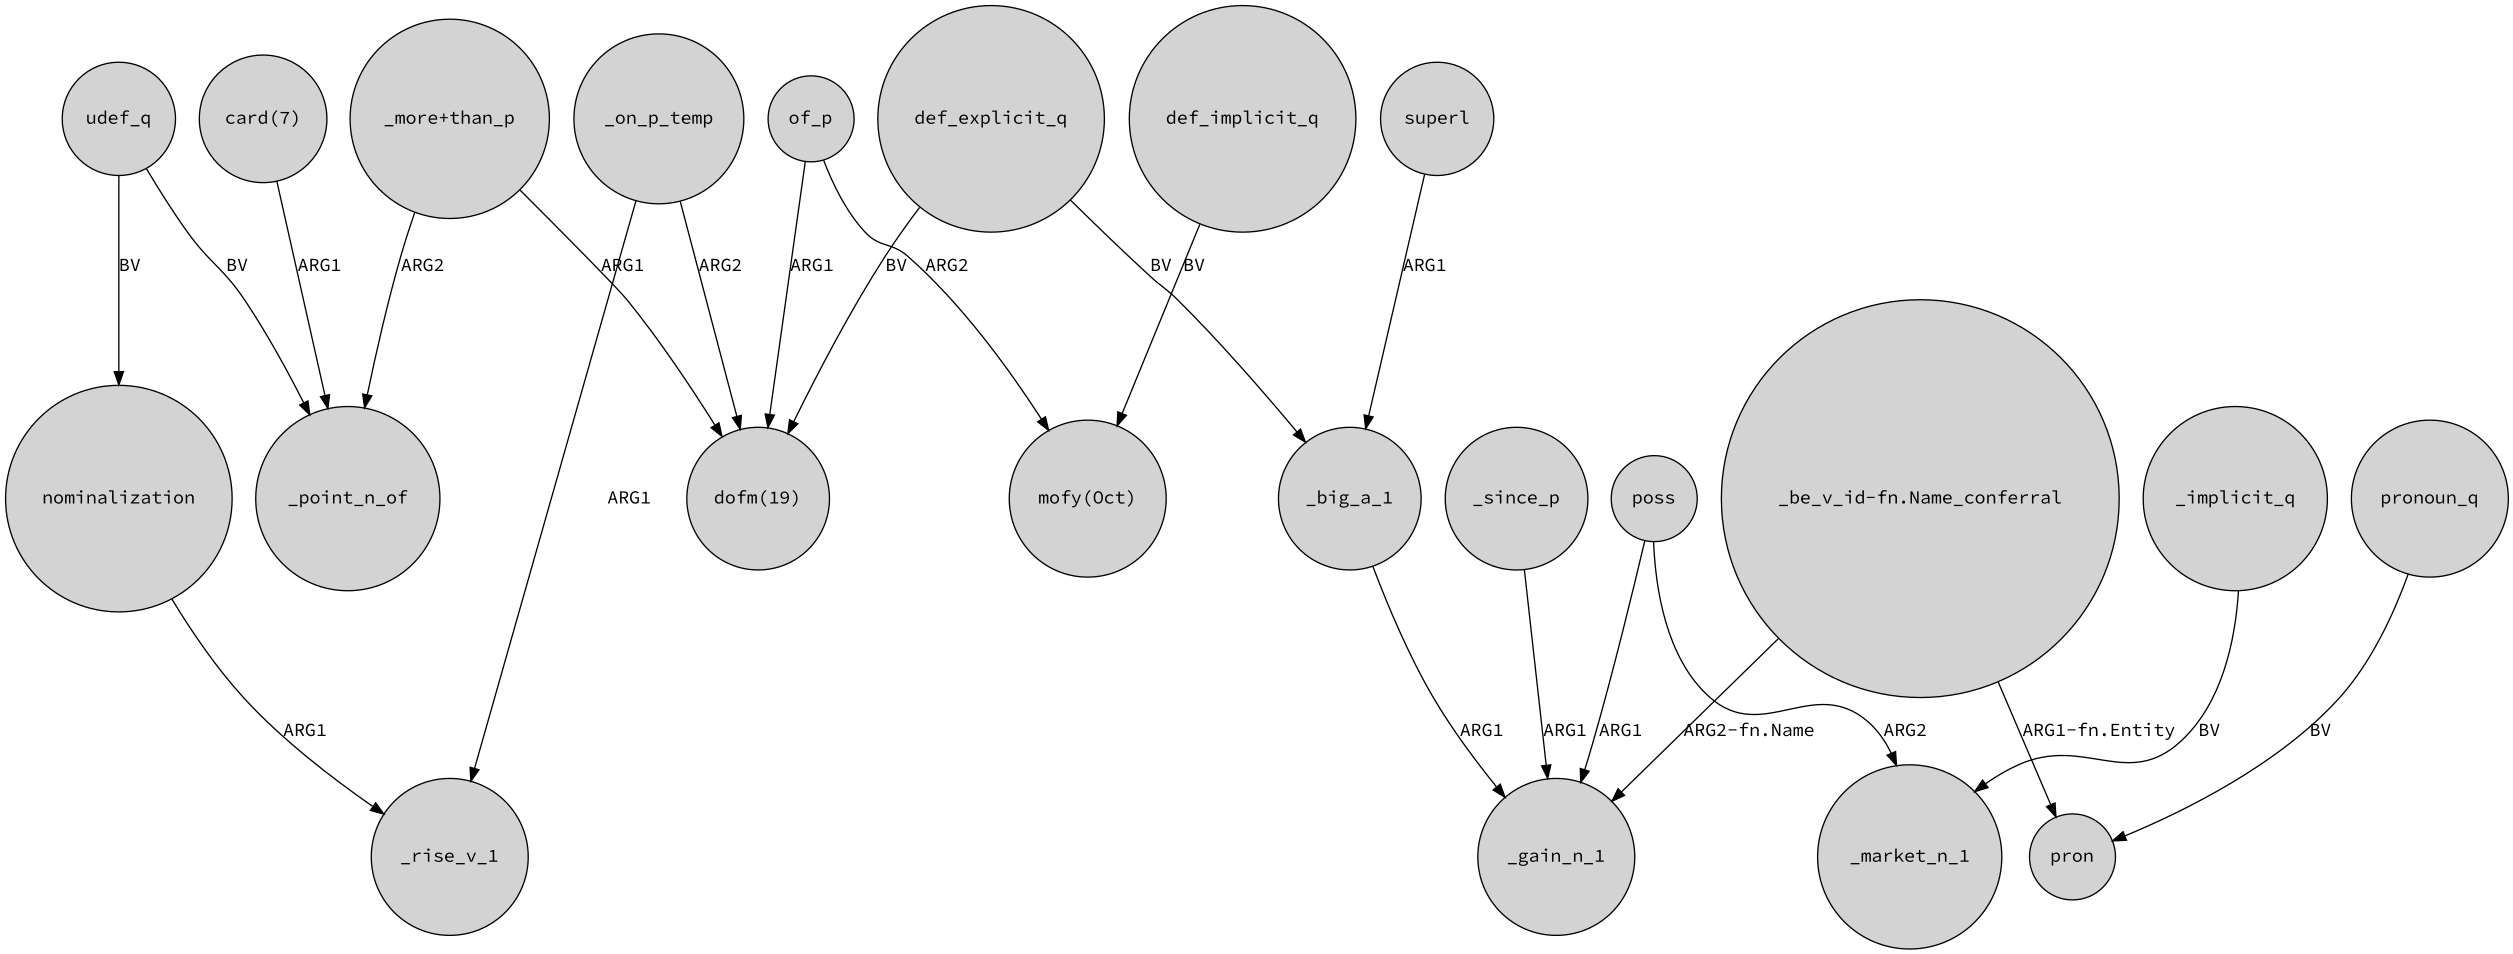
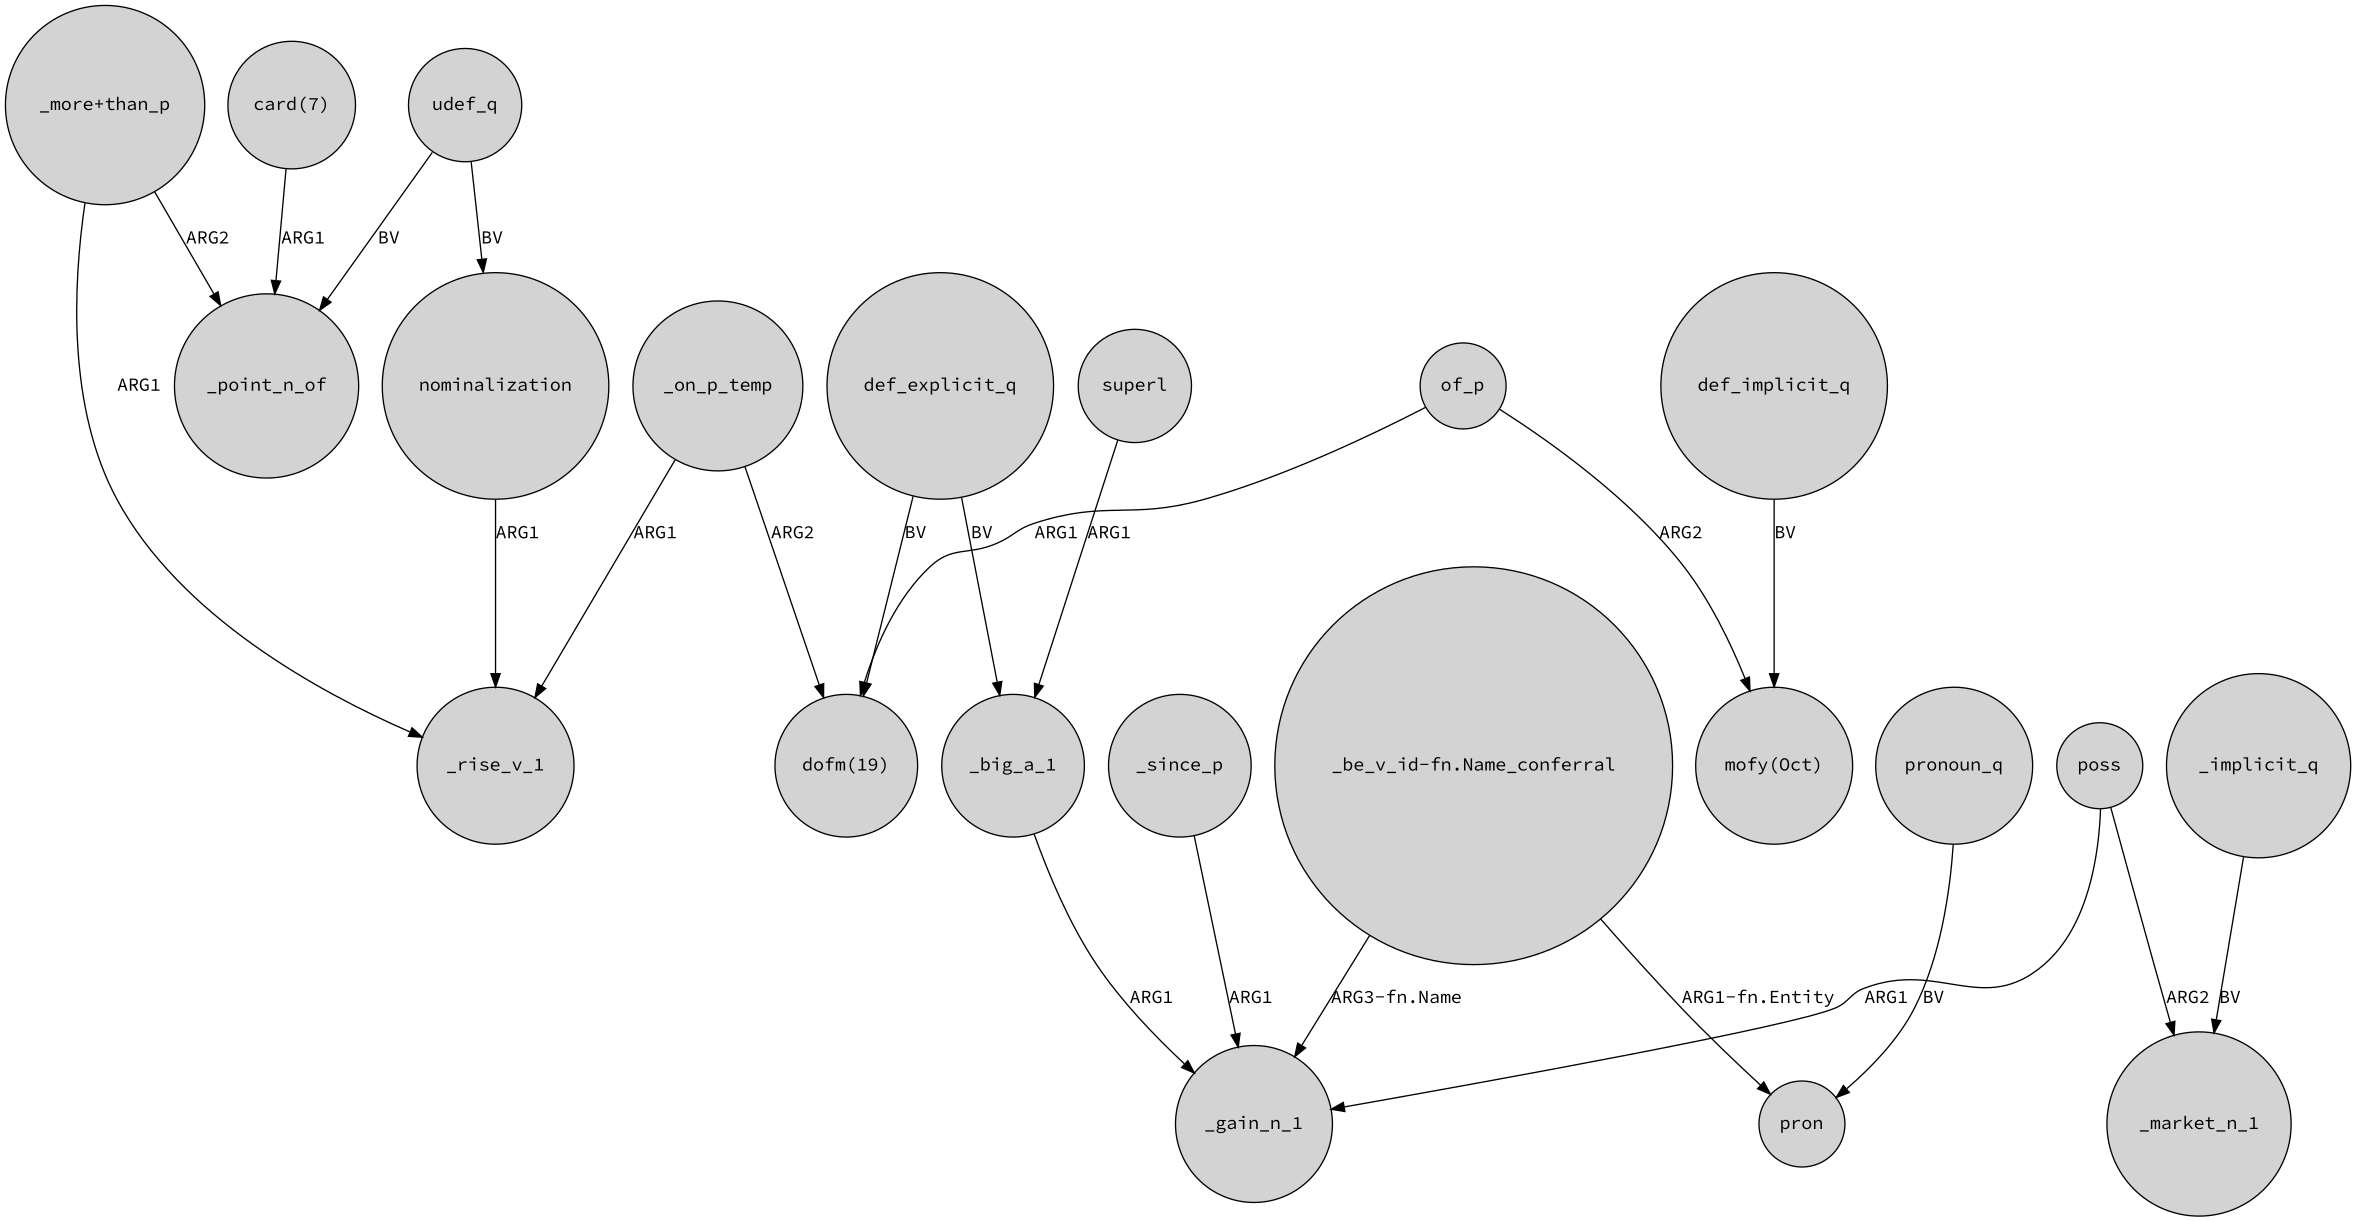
edge "_more+than_p" -> "dofm(19)": now "_more+than_p" -> "_rise_v_1"
edge "_be_v_id-fn.Name_conferral" -> "_gain_n_1": label "ARG2-fn.Name" -> "ARG3-fn.Name"
